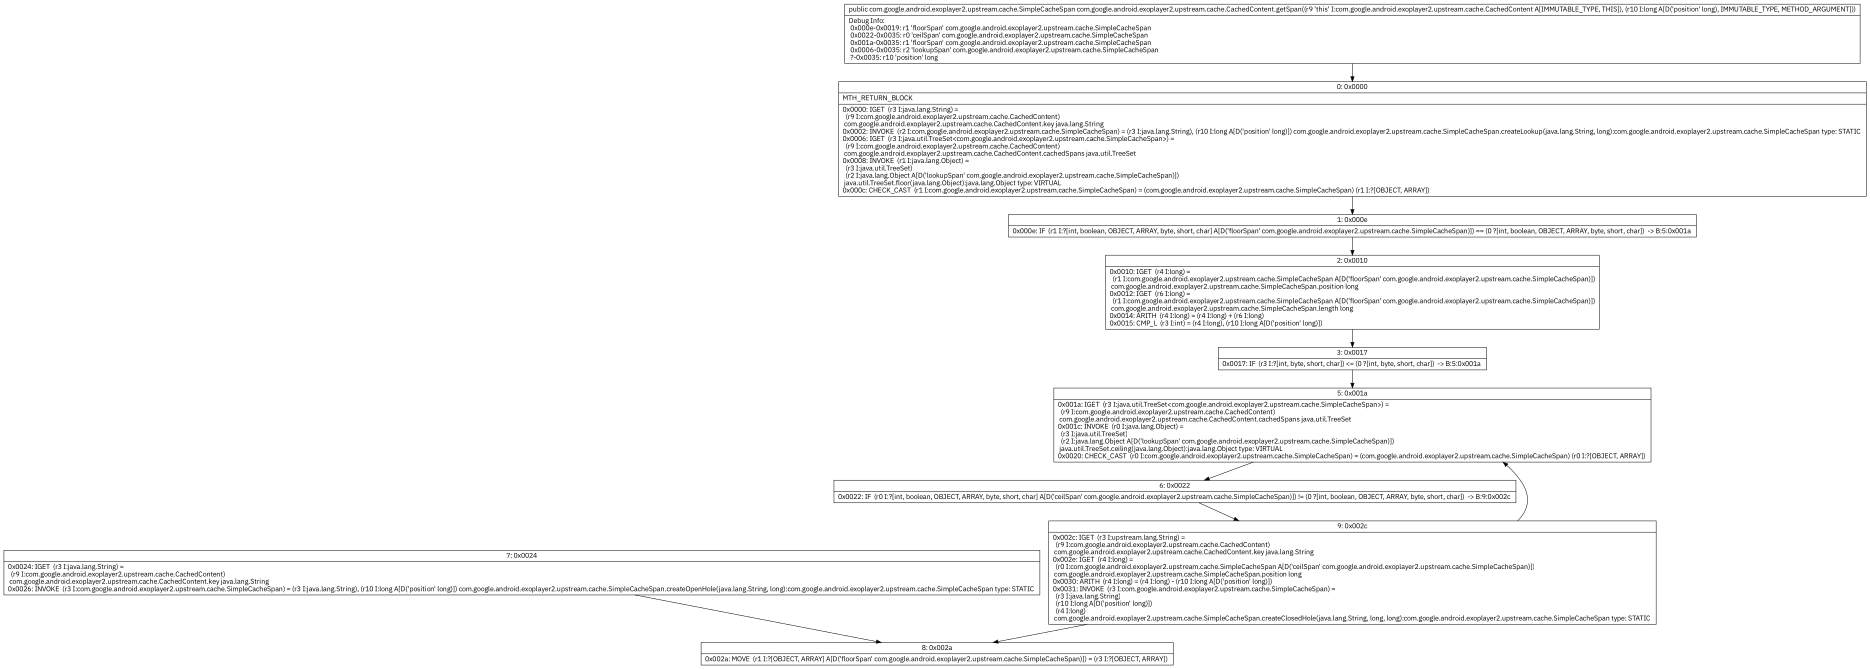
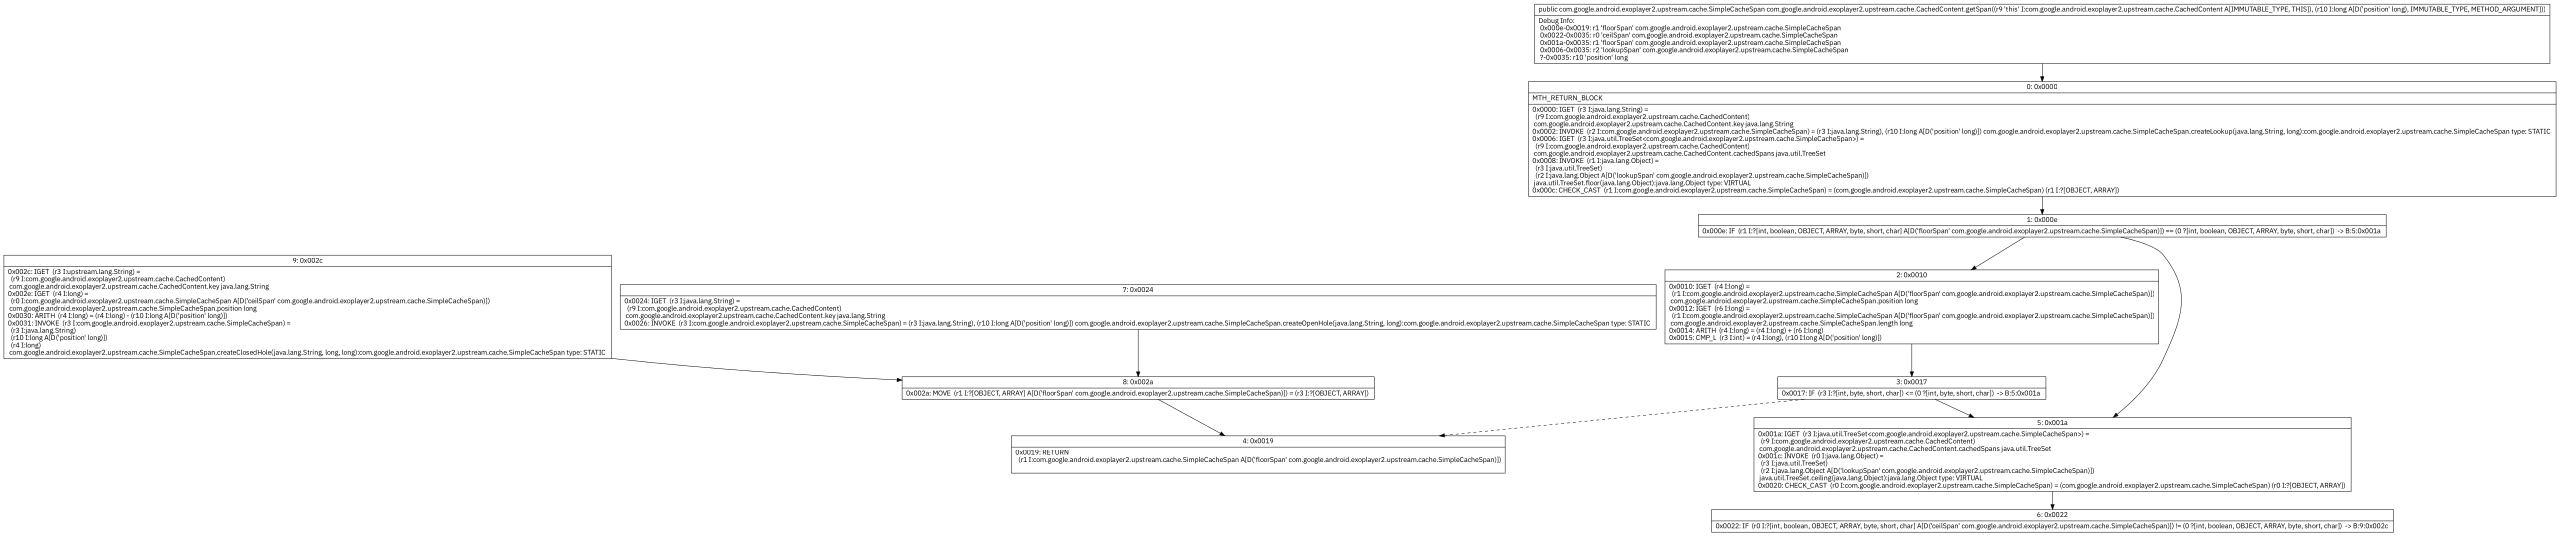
node "4: 0x0019": added
edge "9: 0x002c" -> "5: 0x001a": now "1: 0x000e" -> "5: 0x001a"
edge "6: 0x0022" -> "9: 0x002c": removed
